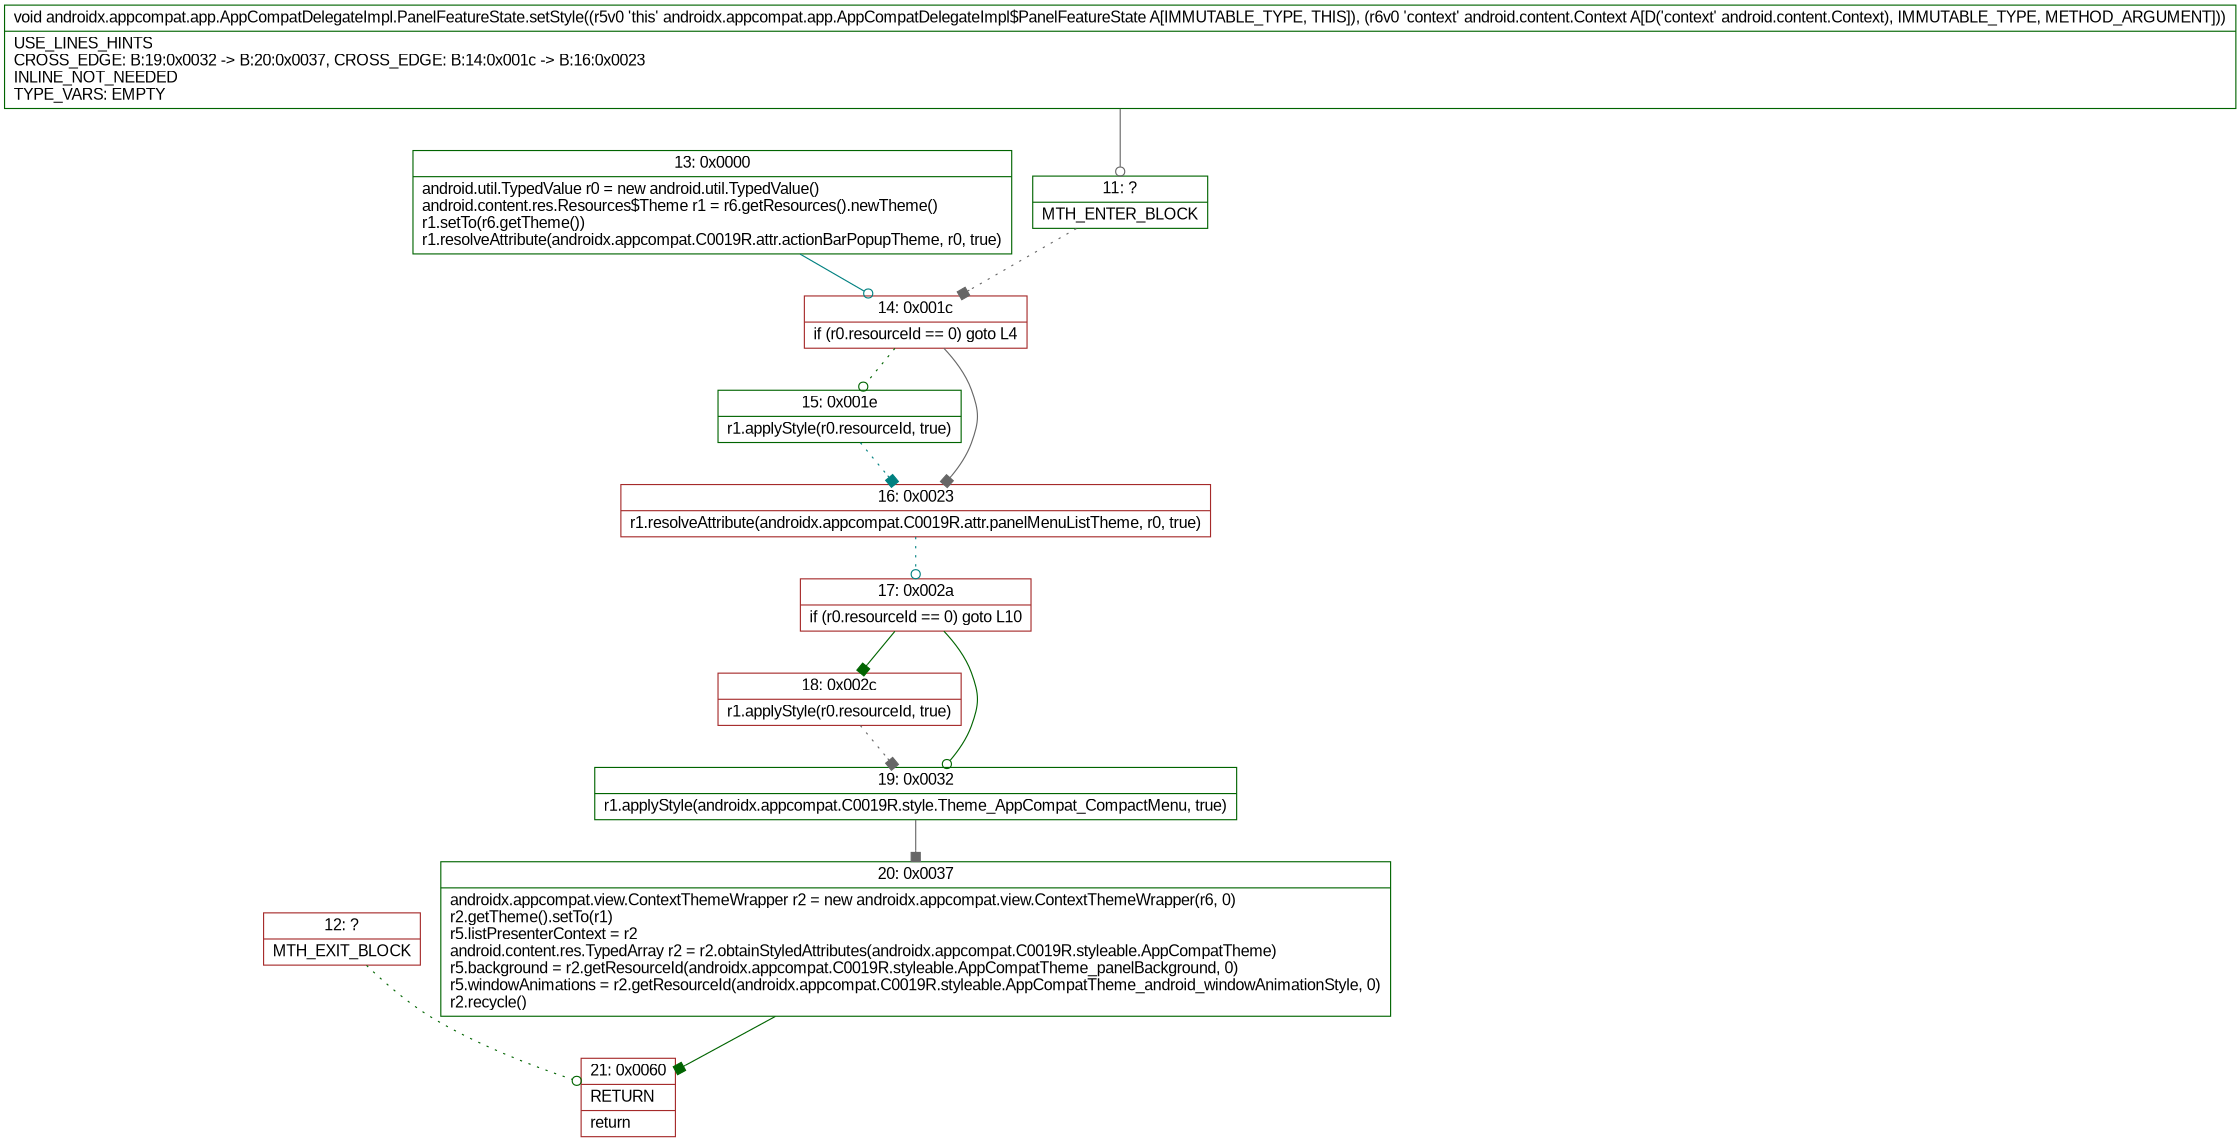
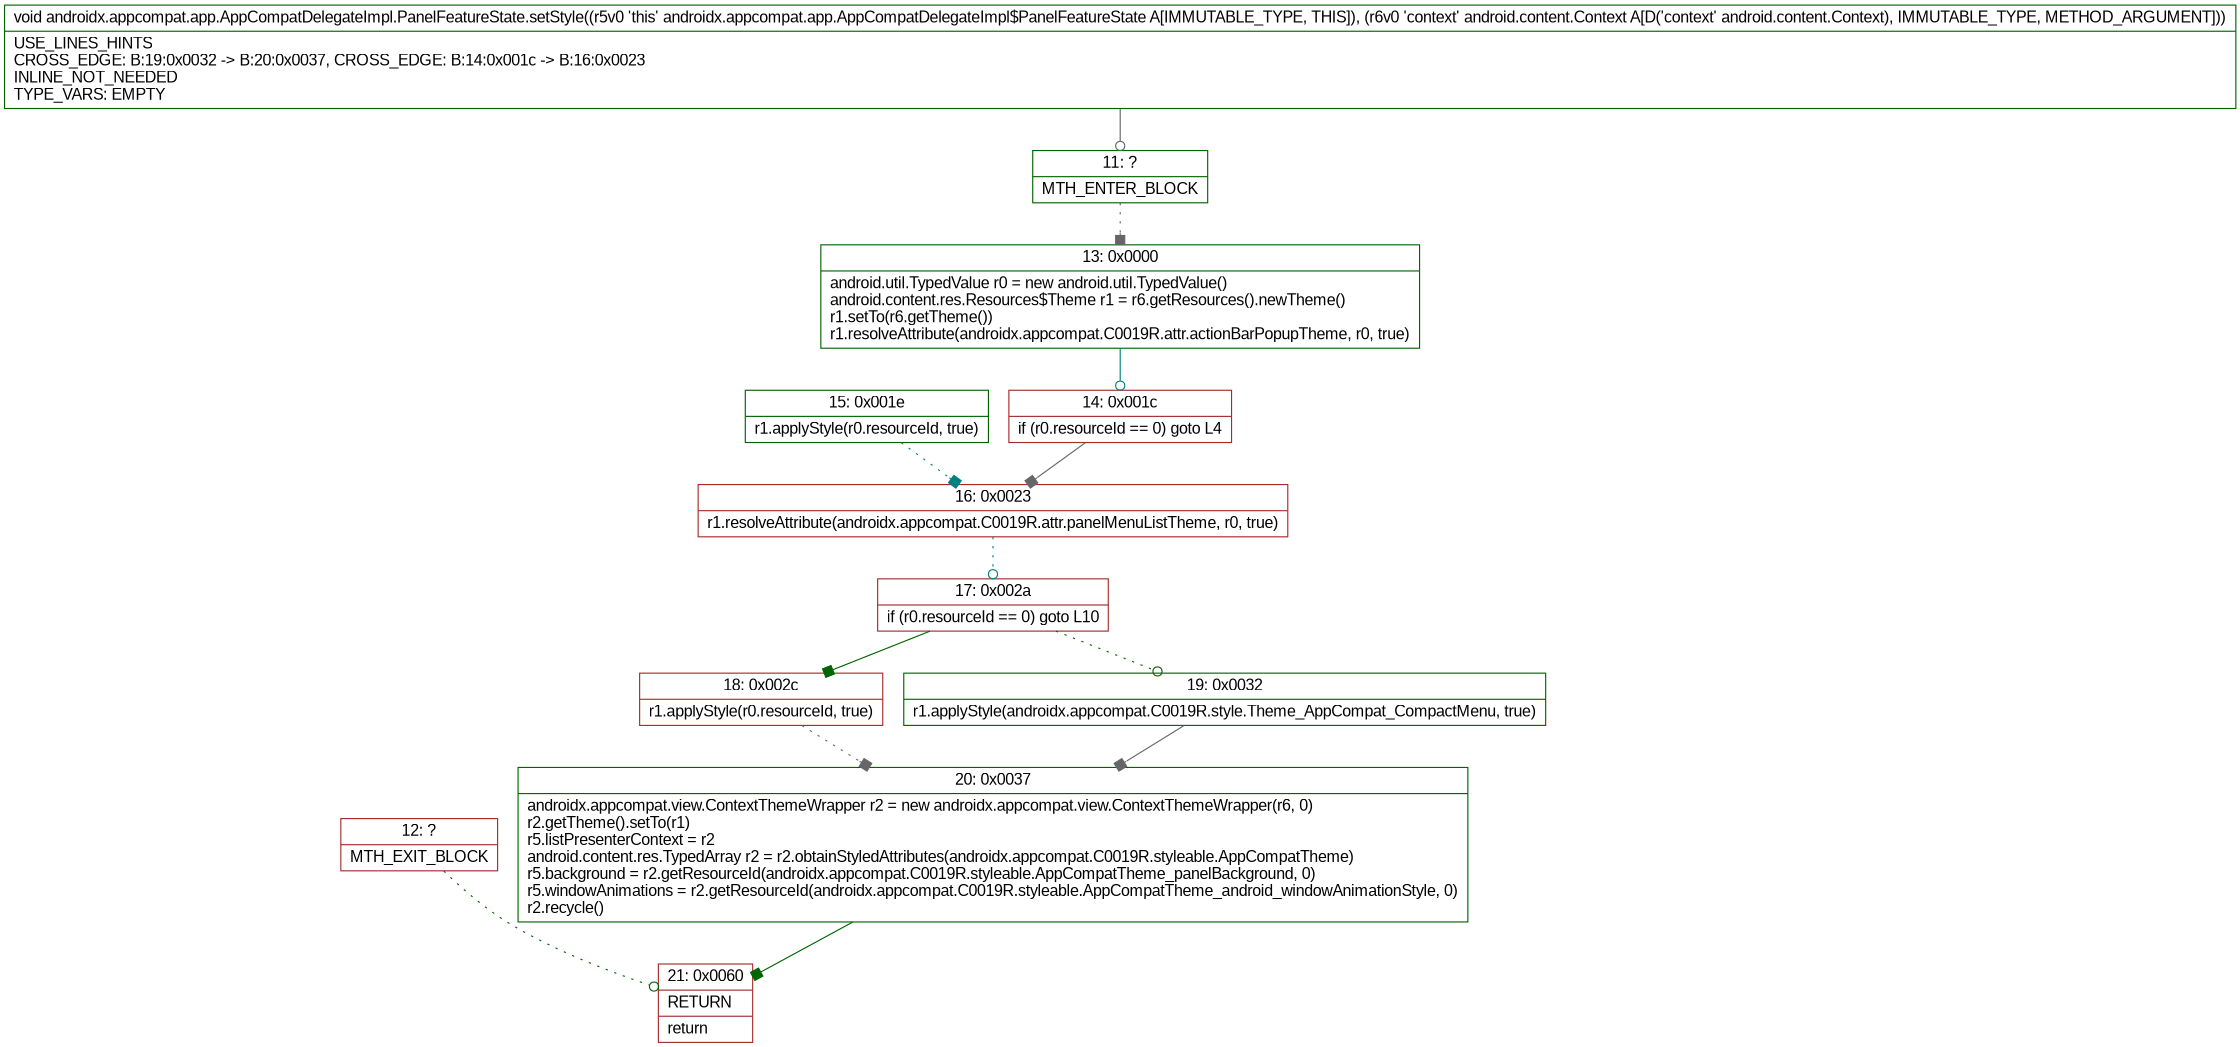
edge "11: ?" -> "14: 0x001c": now "11: ?" -> "13: 0x0000"
edge "14: 0x001c" -> "15: 0x001e": removed
edge "17: 0x002a" -> "19: 0x0032": style solid -> dotted
edge "18: 0x002c" -> "19: 0x0032": now "18: 0x002c" -> "20: 0x0037"
